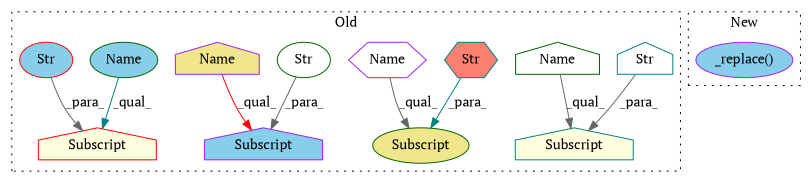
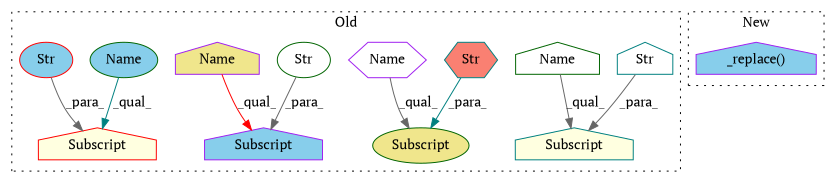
node "_replace()": shape ellipse -> house
